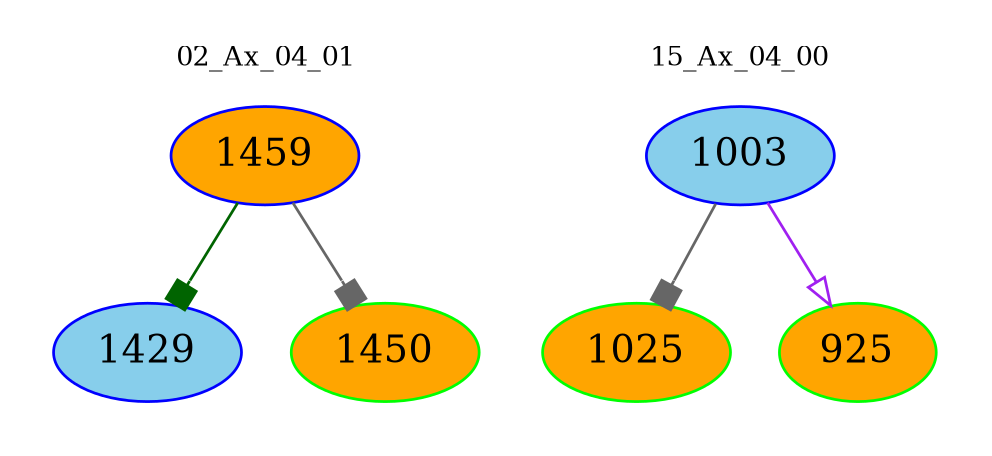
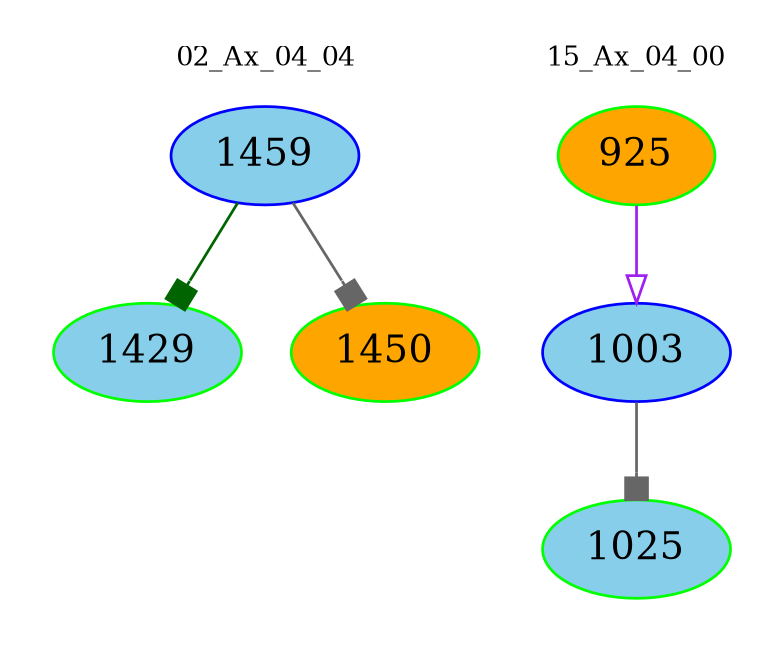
cluster "02_Ax_04_01": label "02_Ax_04_01" -> "02_Ax_04_04"
node "1459": fillcolor orange -> skyblue
edge "1003" -> "925": reversed
node "1429": color blue -> green
node "1025": fillcolor orange -> skyblue
